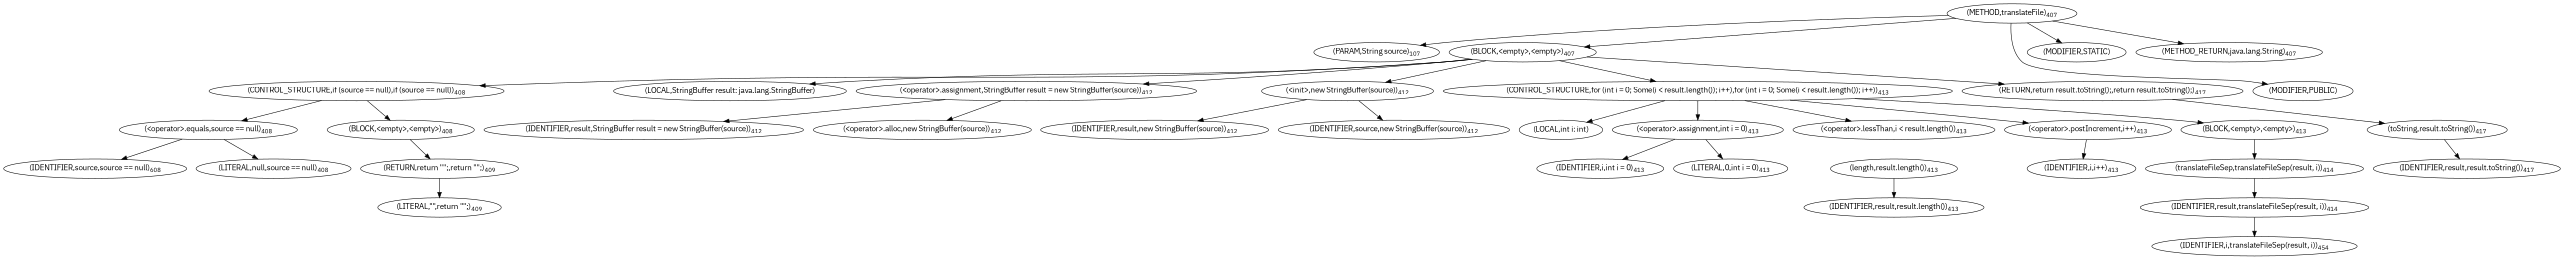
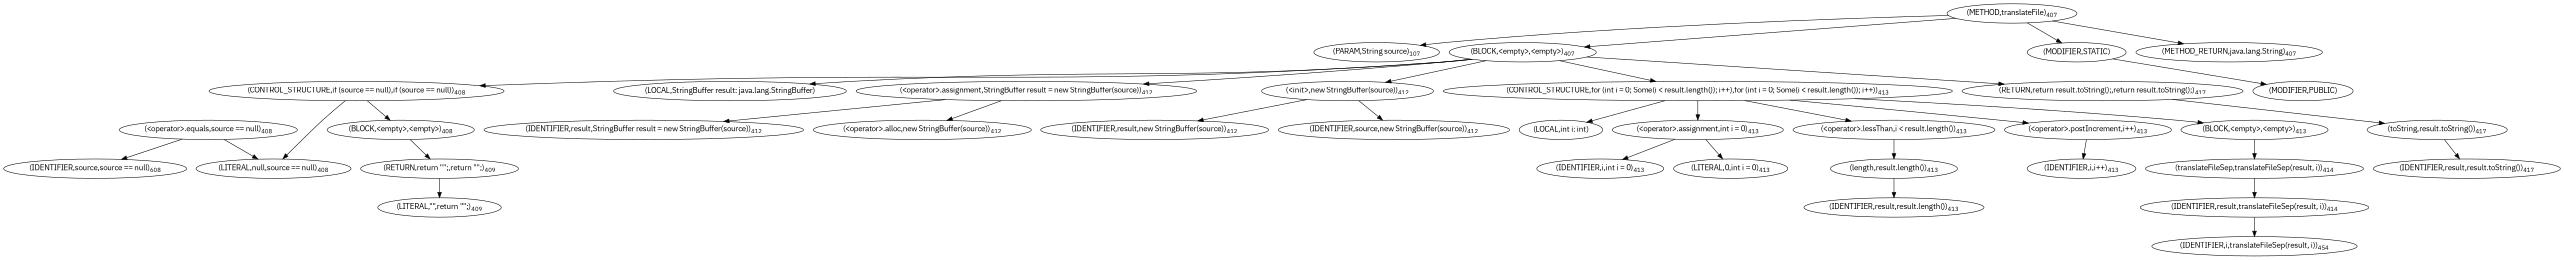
edge "(METHOD,translateFile)" -> "(MODIFIER,PUBLIC)": now "(MODIFIER,STATIC)" -> "(MODIFIER,PUBLIC)"
edge "(CONTROL_STRUCTURE,if (source == null),if (source == null))" -> "(<operator>.equals,source == null)": now "(CONTROL_STRUCTURE,if (source == null),if (source == null))" -> "(LITERAL,null,source == null)"
edge "(<operator>.lessThan,i < result.length())" -> "(length,result.length())": added
